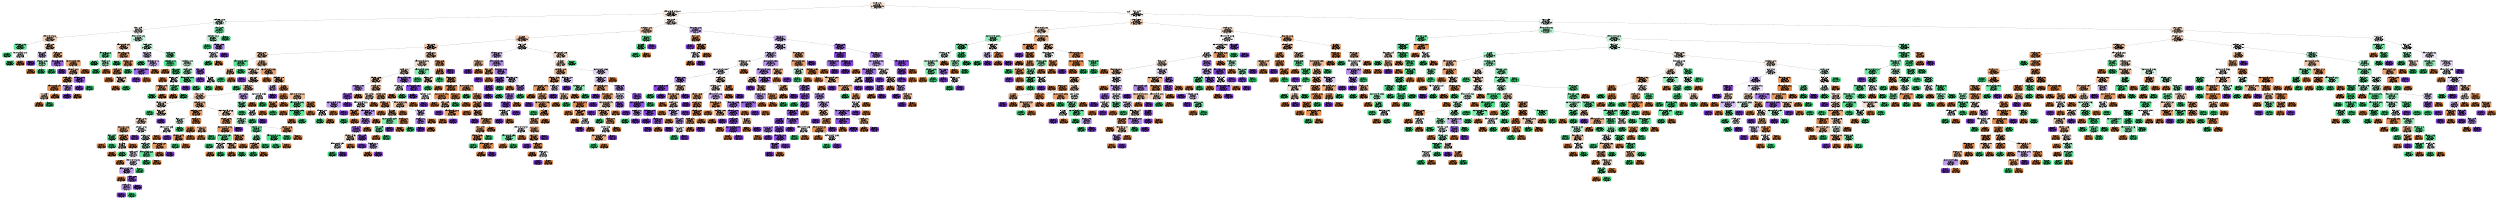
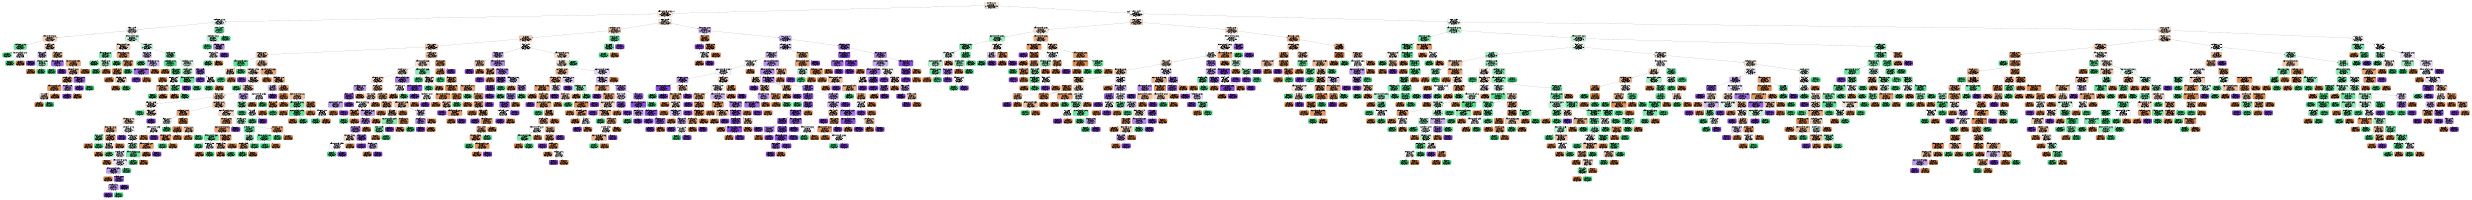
node "gini = 0.0 samples = 2 value = [0, 0, 6] class = bad": label "gini = 0.0 samples = 2 value = [0, 0, 6] class = bad" -> "gini = 0.0 samples = 2 value = [0, 0, 6] density = bad"
node "gini = 0.0 samples = 6 value = [0, 0, 10] class = bad": added
node "gini = 0.0 samples = 18 value = [0, 0, 32] class = bad": added
